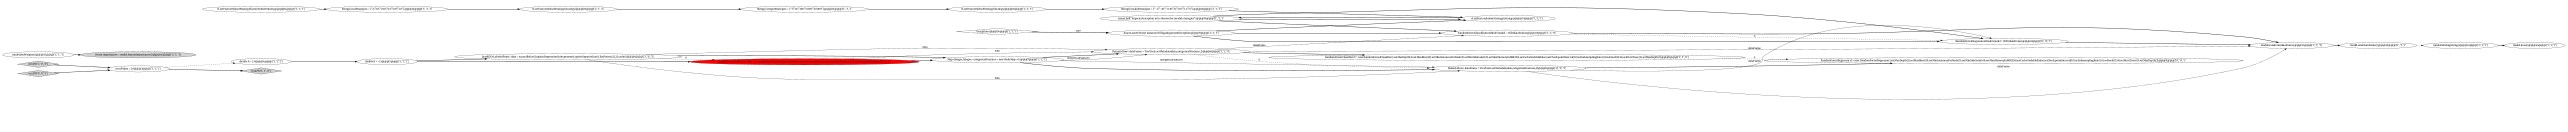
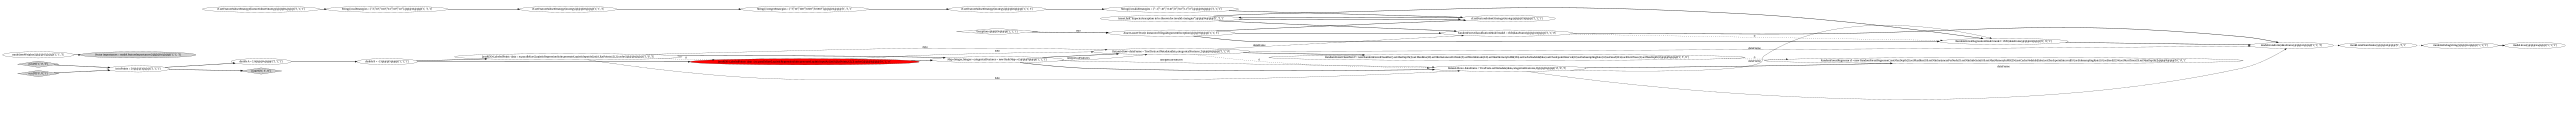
edge "model.transform(dataFrame)@@@41@@@['1', '1', '1']" -> "model.totalNumNodes()@@@42@@@['1', '1', '1']": style bold -> dashed
edge "int nPoints = 20@@@3@@@['1', '1', '1']" -> "double A = 2.0@@@4@@@['1', '1', '1']": style dashed -> bold
